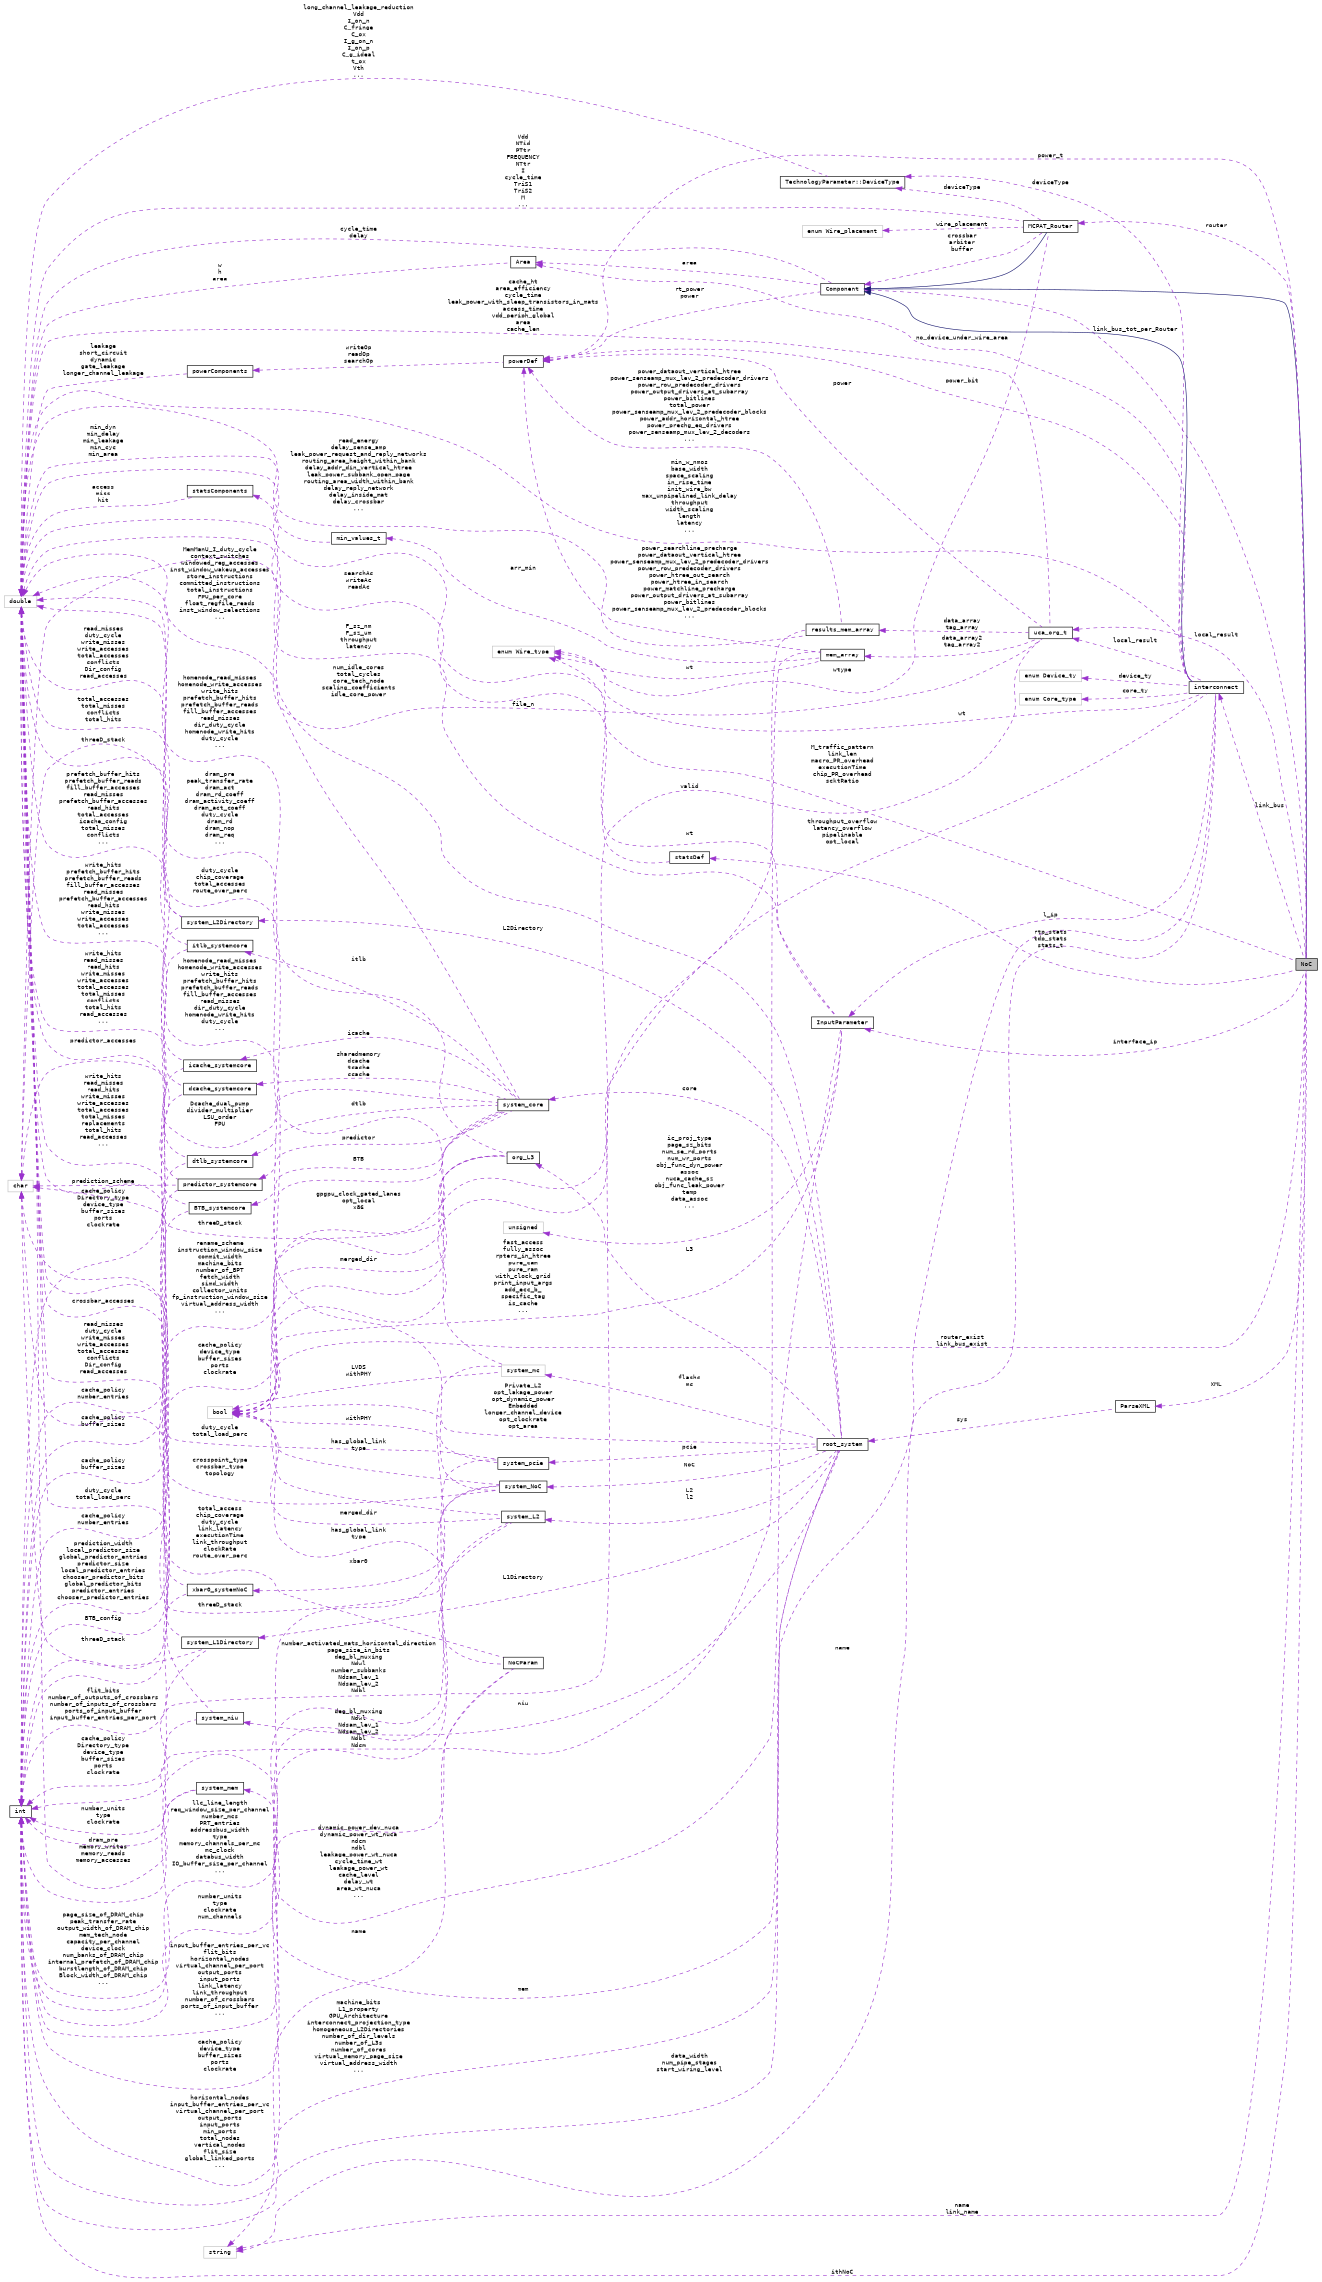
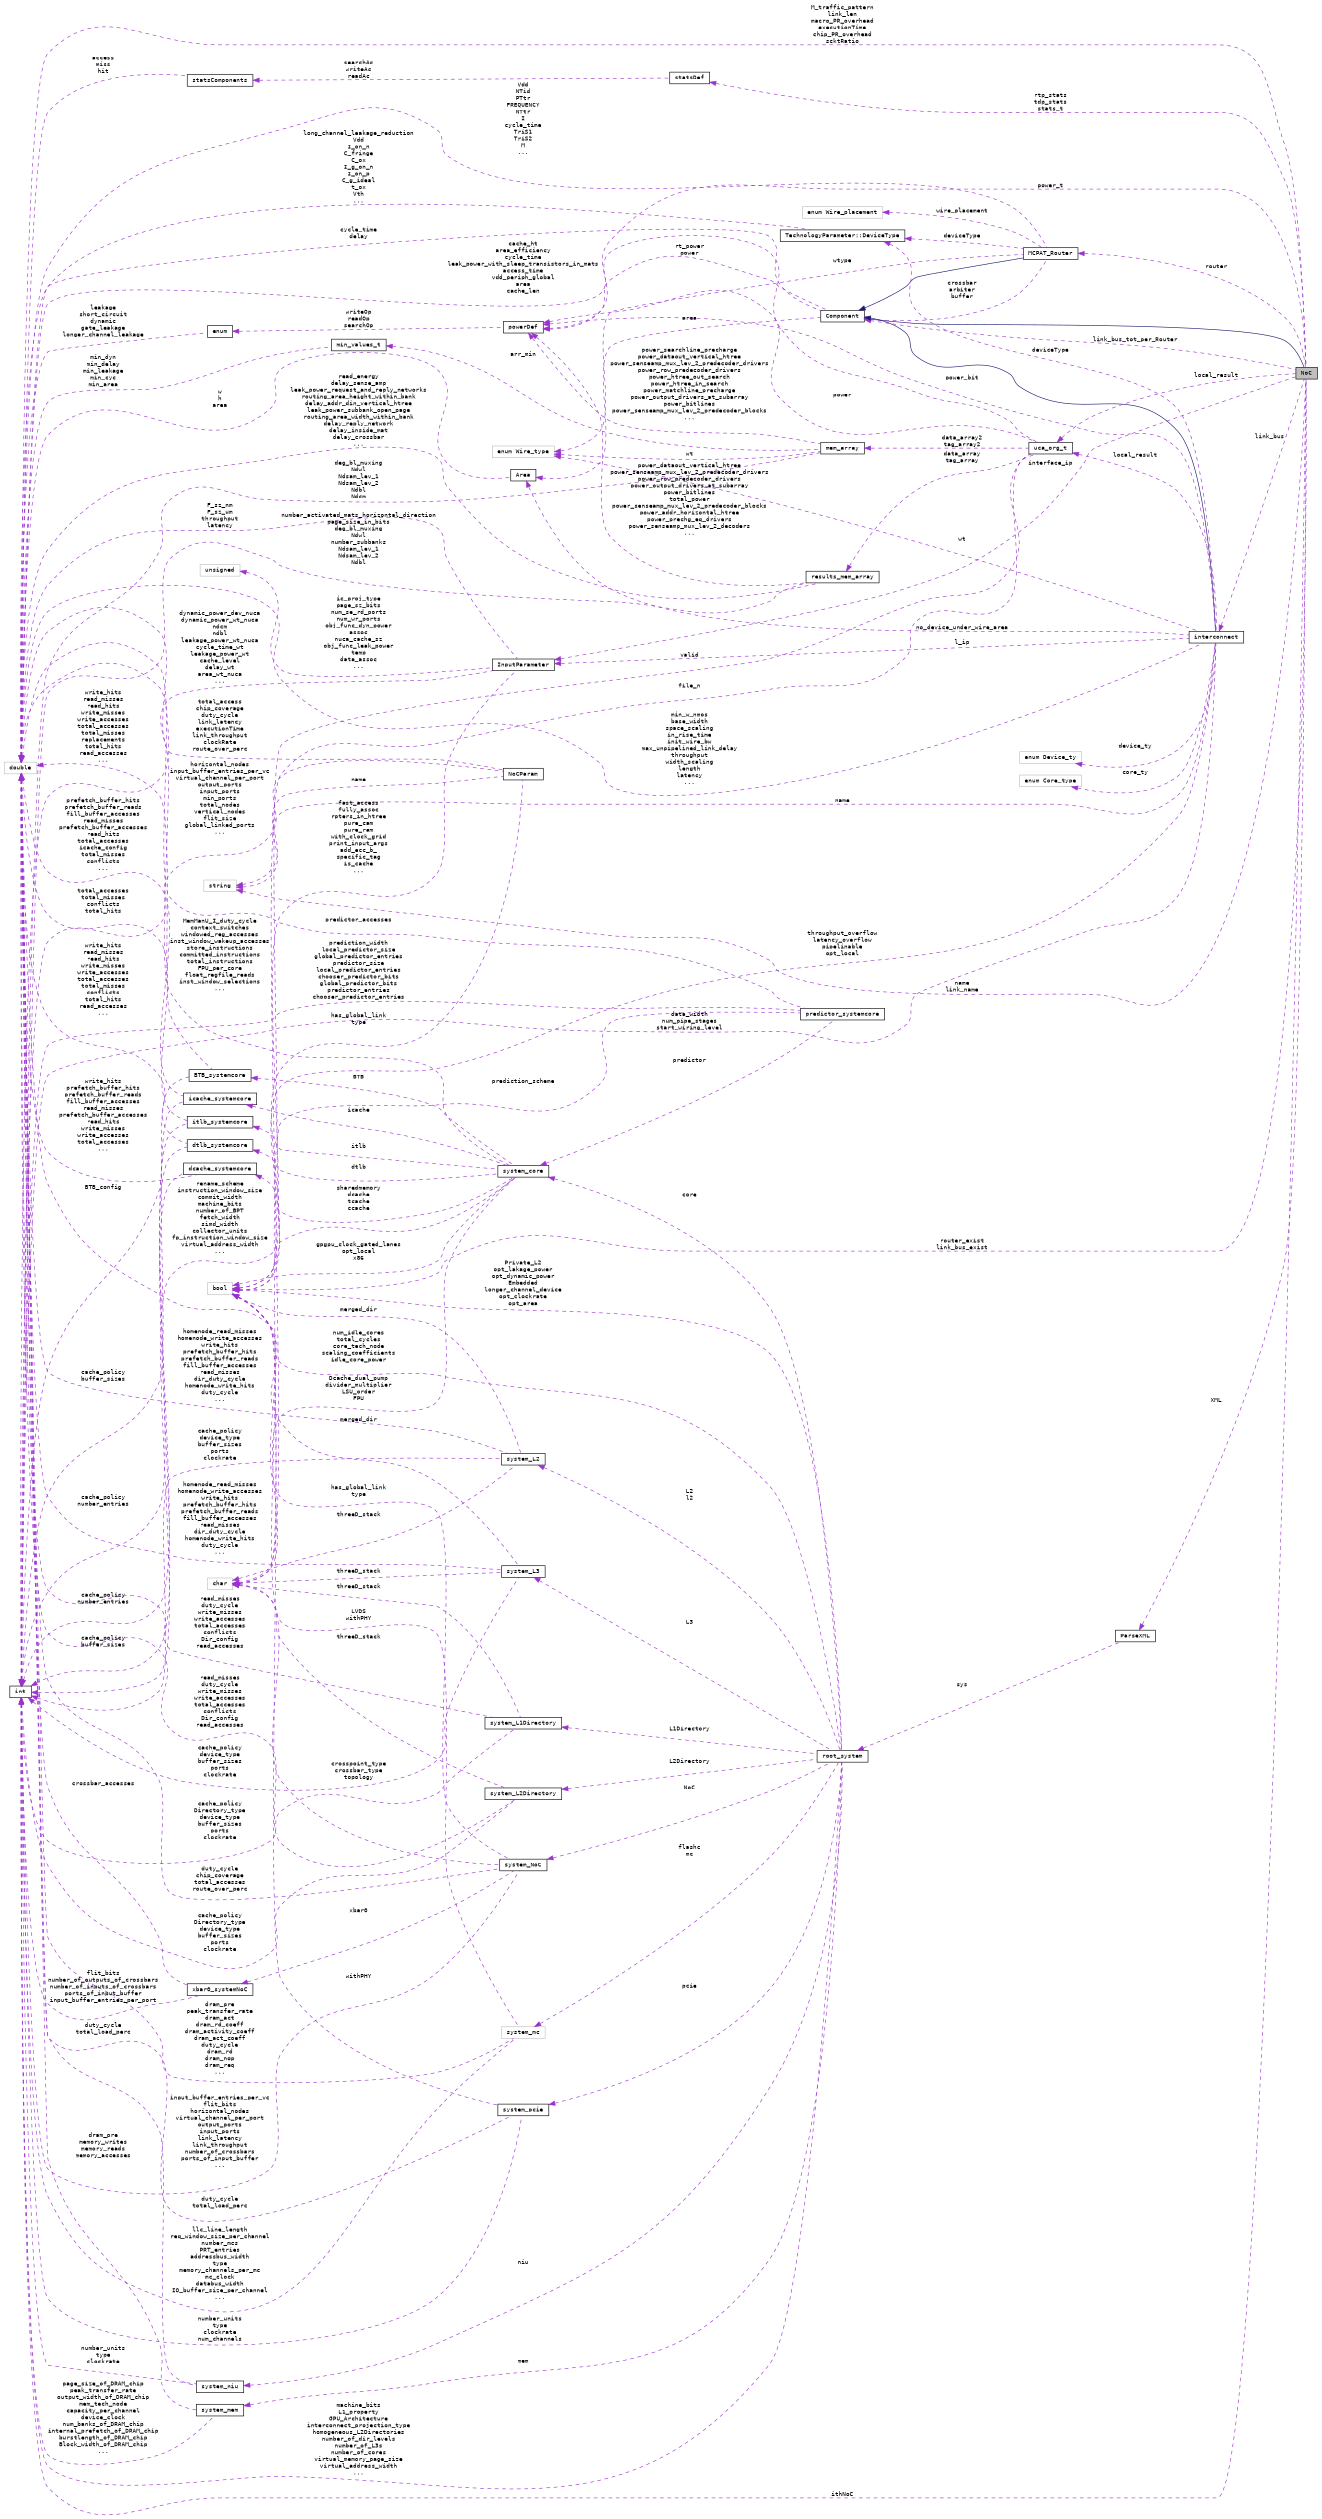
node "powerComponents": label "powerComponents" -> "enum"
edge "InputParameter" -> "enum Wire_type": removed, label "wt"
edge "system_core" -> "predictor_systemcore": reversed
node "org_L3": label "org_L3" -> "system_L3"
